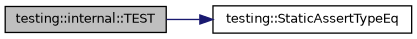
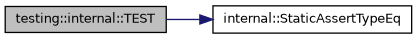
node "testing::StaticAssertTypeEq": label "testing::StaticAssertTypeEq" -> "internal::StaticAssertTypeEq"
